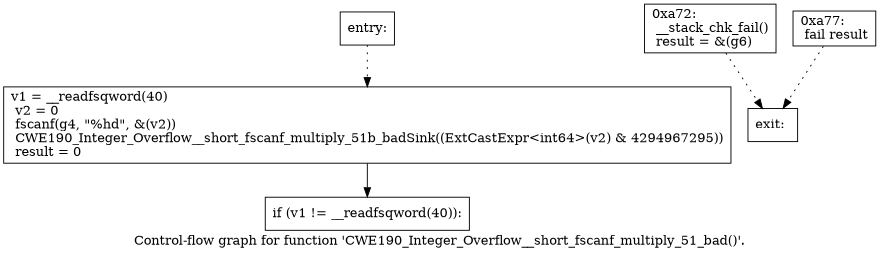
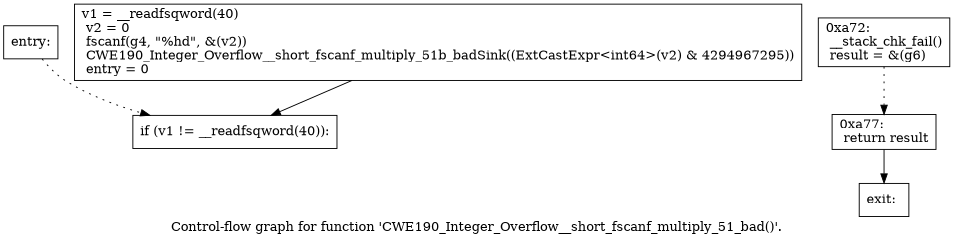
node "0xa77:": text "fail result" -> "return result"
edge "entry:" -> "v1 = __readfsqword(40)": now "entry:" -> "if (v1 != __readfsqword(40)):"
edge "0xa77:" -> "exit:": style dotted -> solid
edge "0xa72:" -> "exit:": now "0xa72:" -> "0xa77:"
node "v1 = __readfsqword(40)": text "result = 0" -> "entry = 0"
